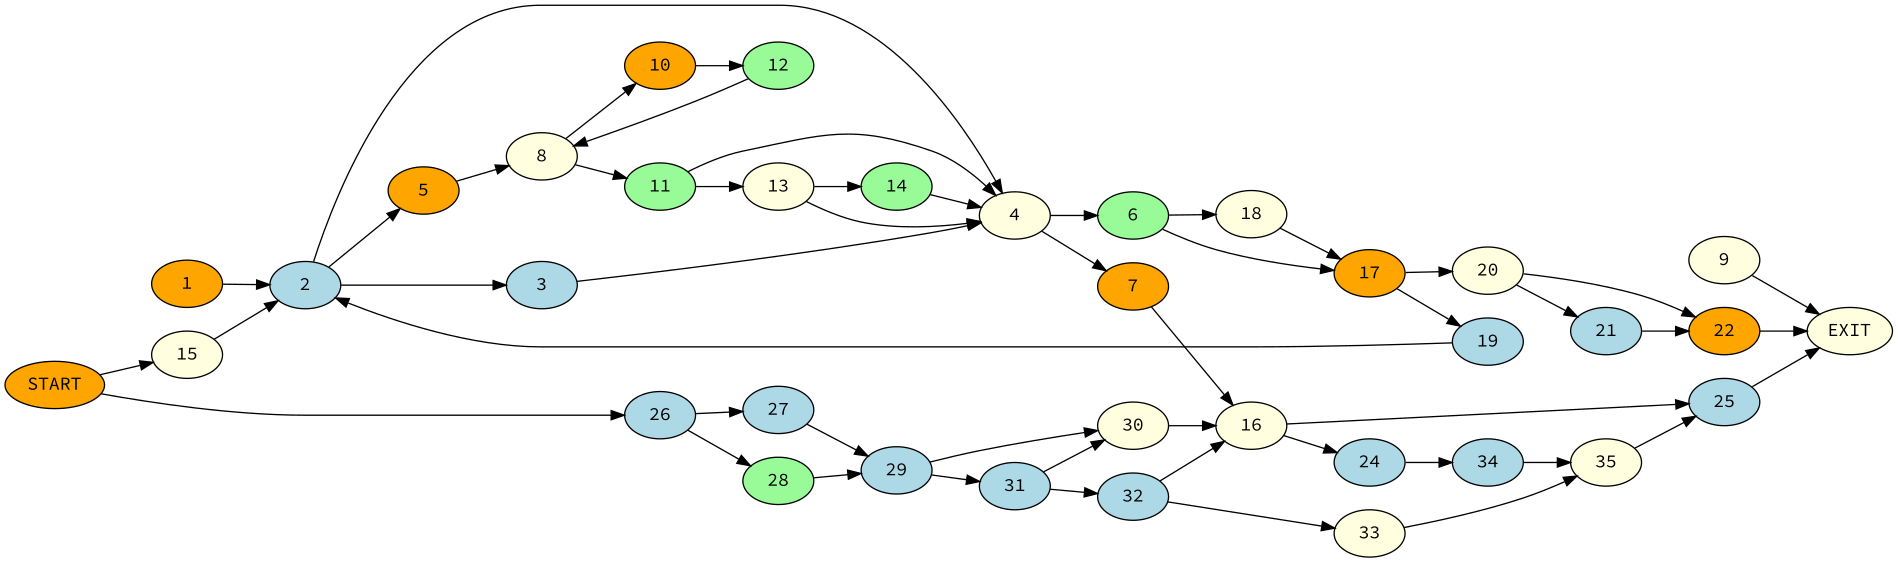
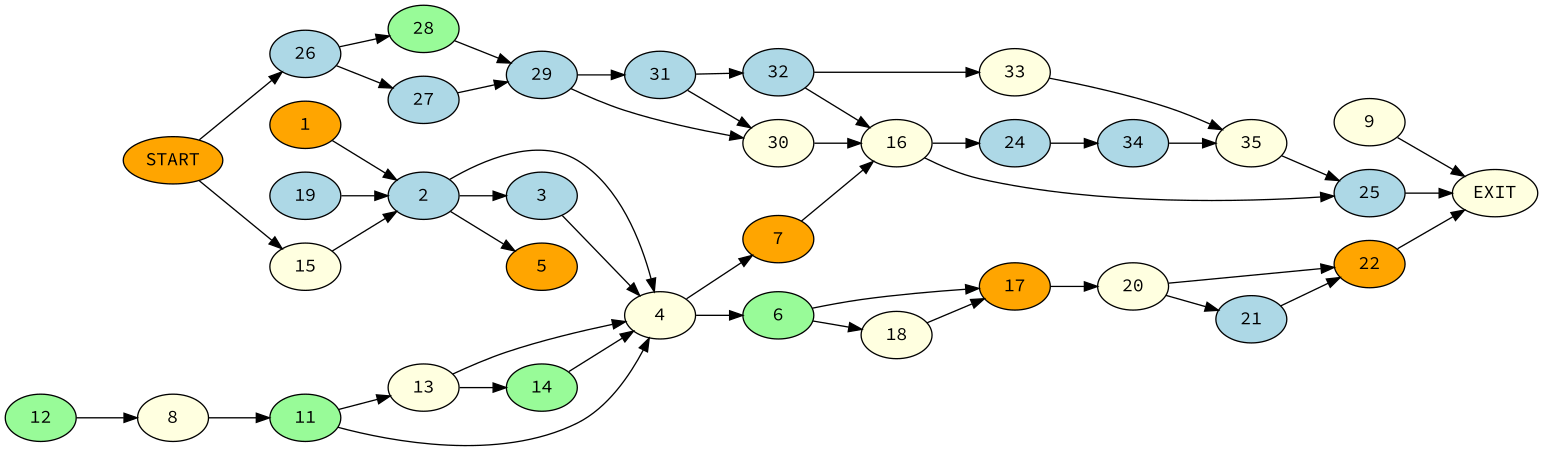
node "10": removed
edge "5" -> "8": removed
edge "17" -> "19": removed
